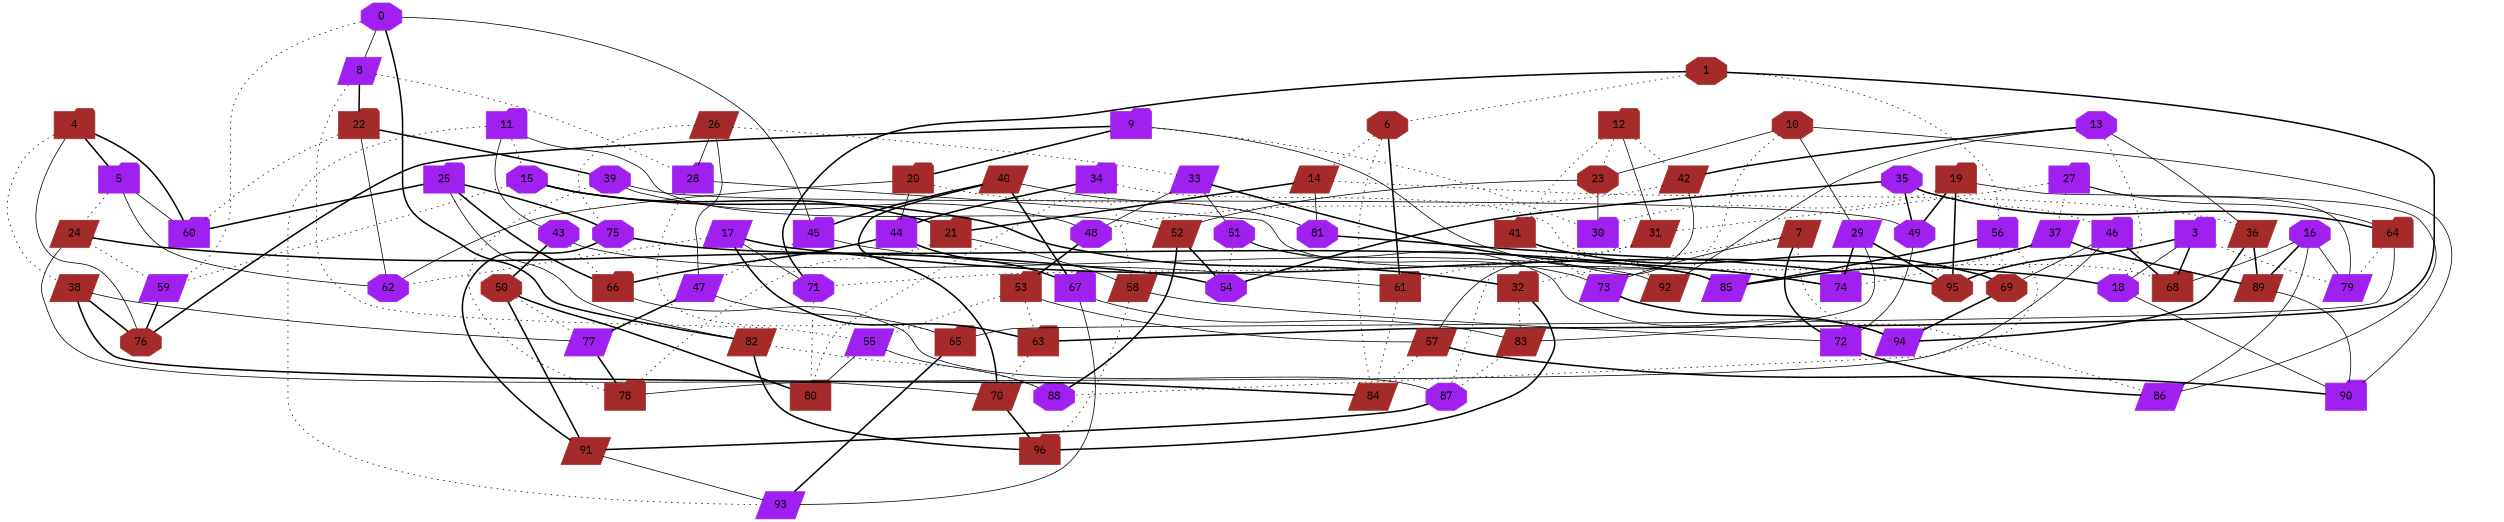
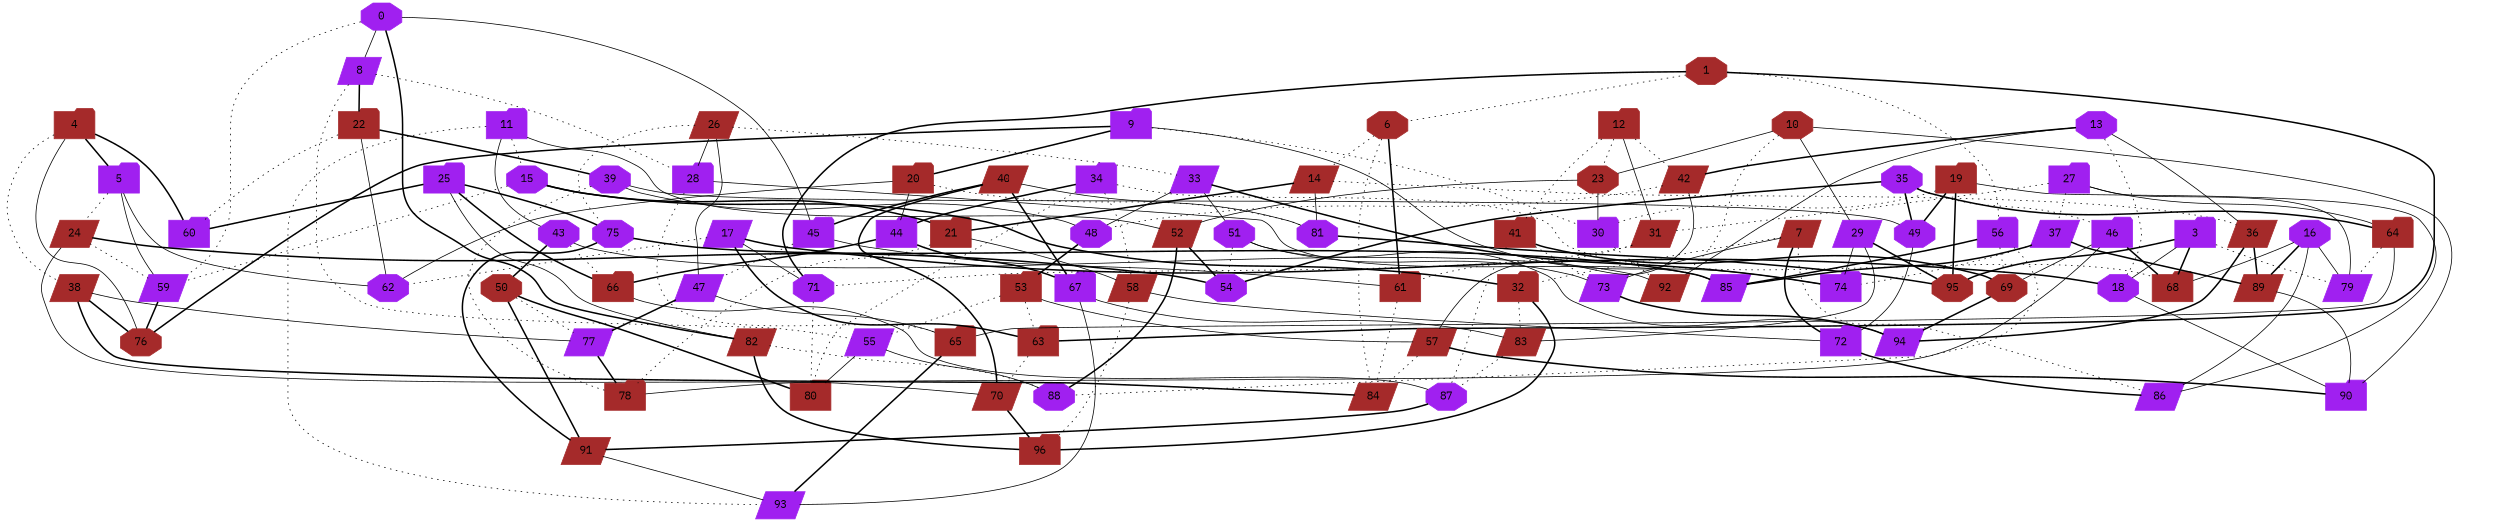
edge "5" -- "60": now "5" -- "59"
edge "29" -- "74": style bold -> solid
